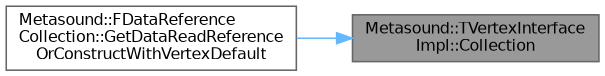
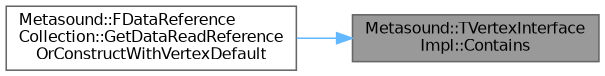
node "Metasound::TVertexInterface Impl::Collection": label "Metasound::TVertexInterface Impl::Collection" -> "Metasound::TVertexInterface Impl::Contains"
